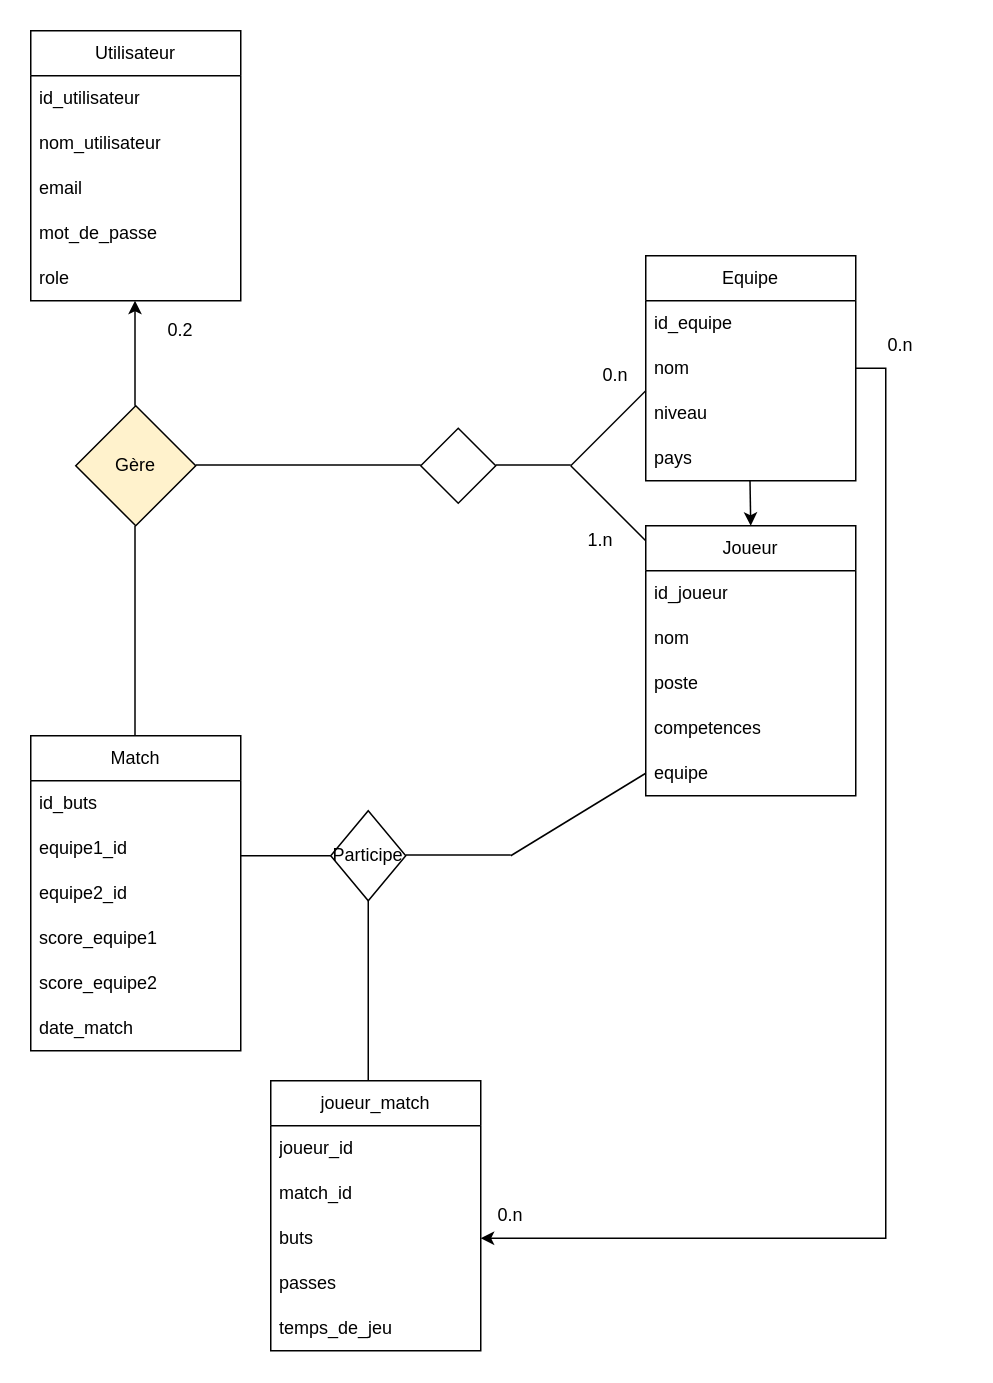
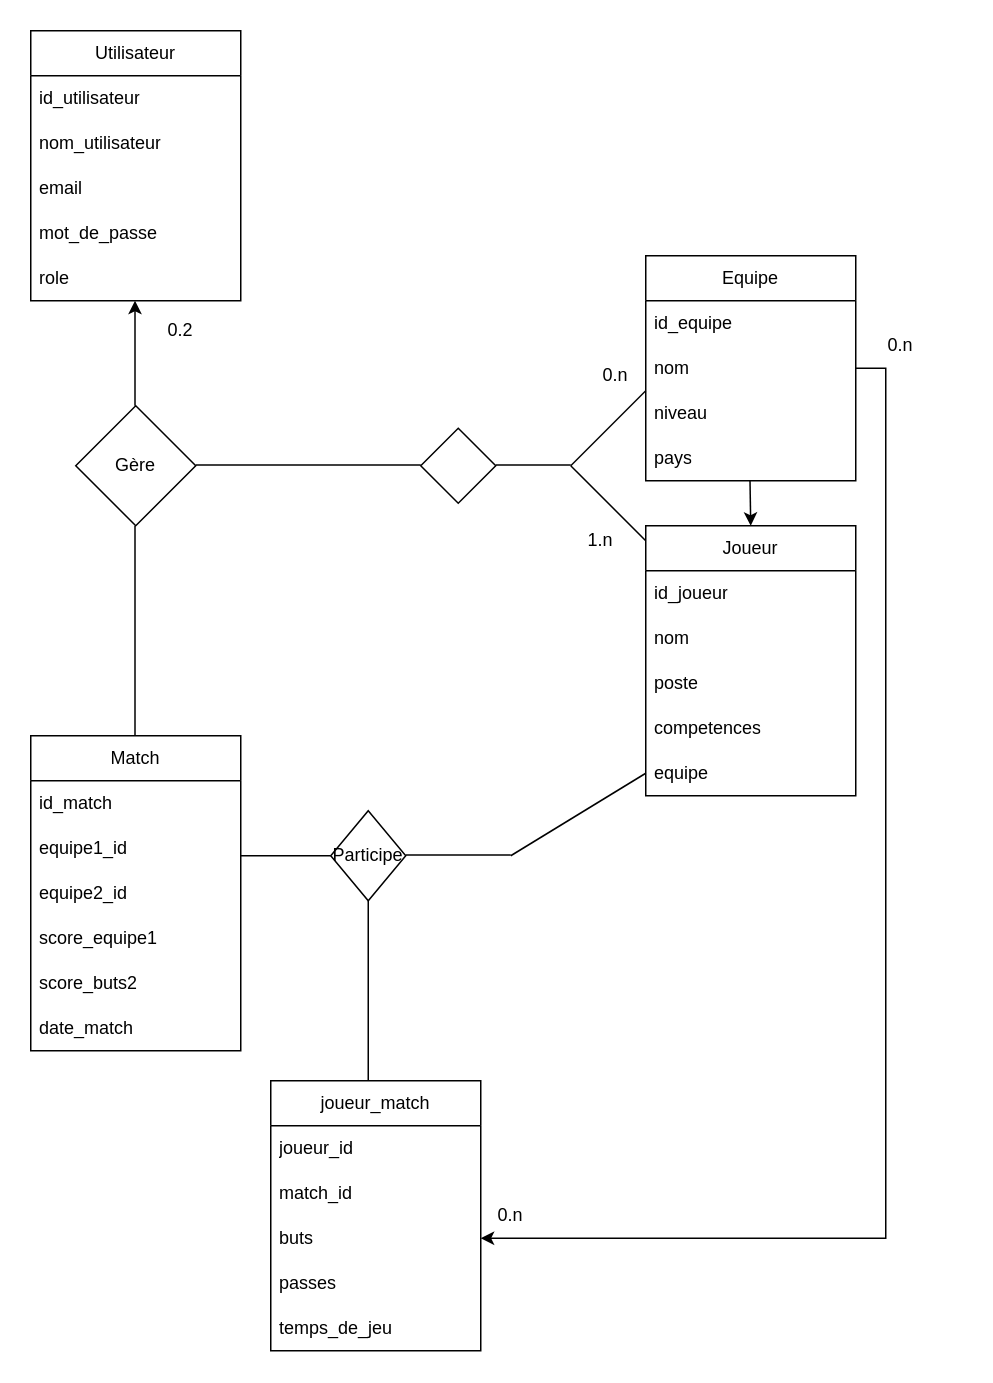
node "Gère": fillcolor #fff2cc -> #ffffff
node "id_buts": label "id_buts" -> "id_match"
node "score_equipe2": label "score_equipe2" -> "score_buts2"
